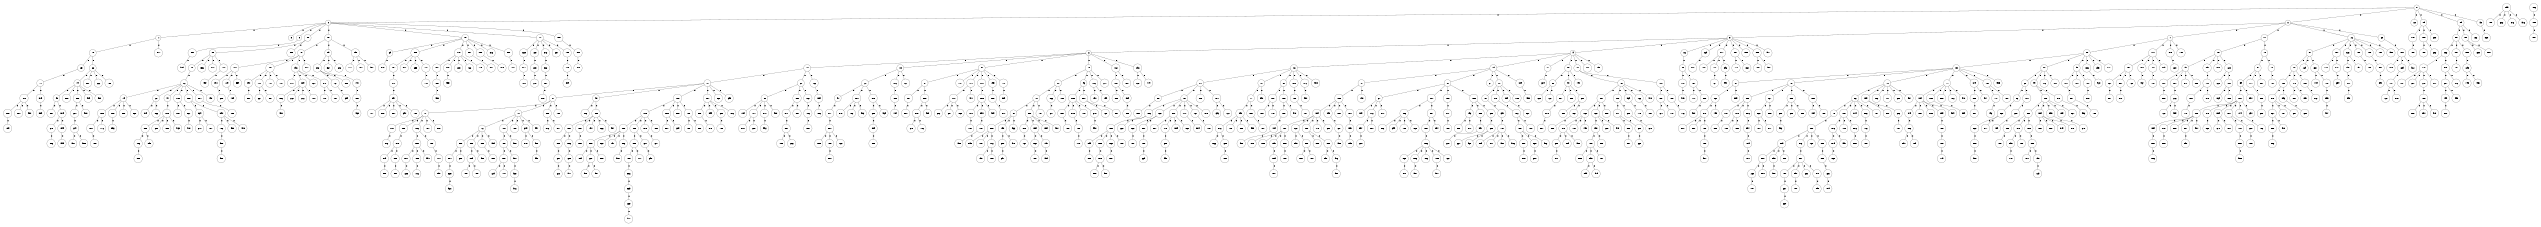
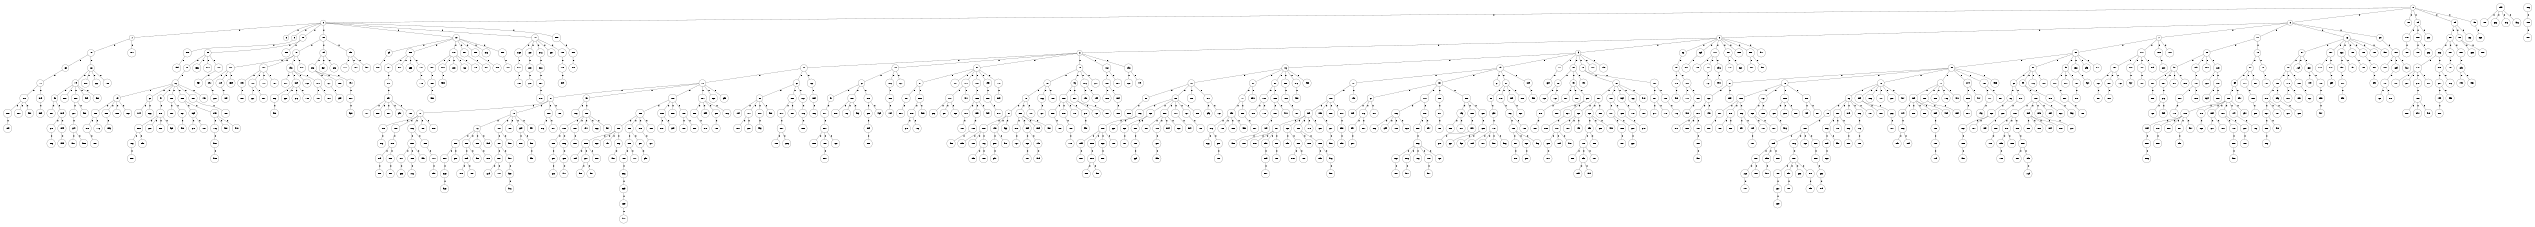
edge "397" -- "419": now "306" -- "419"
